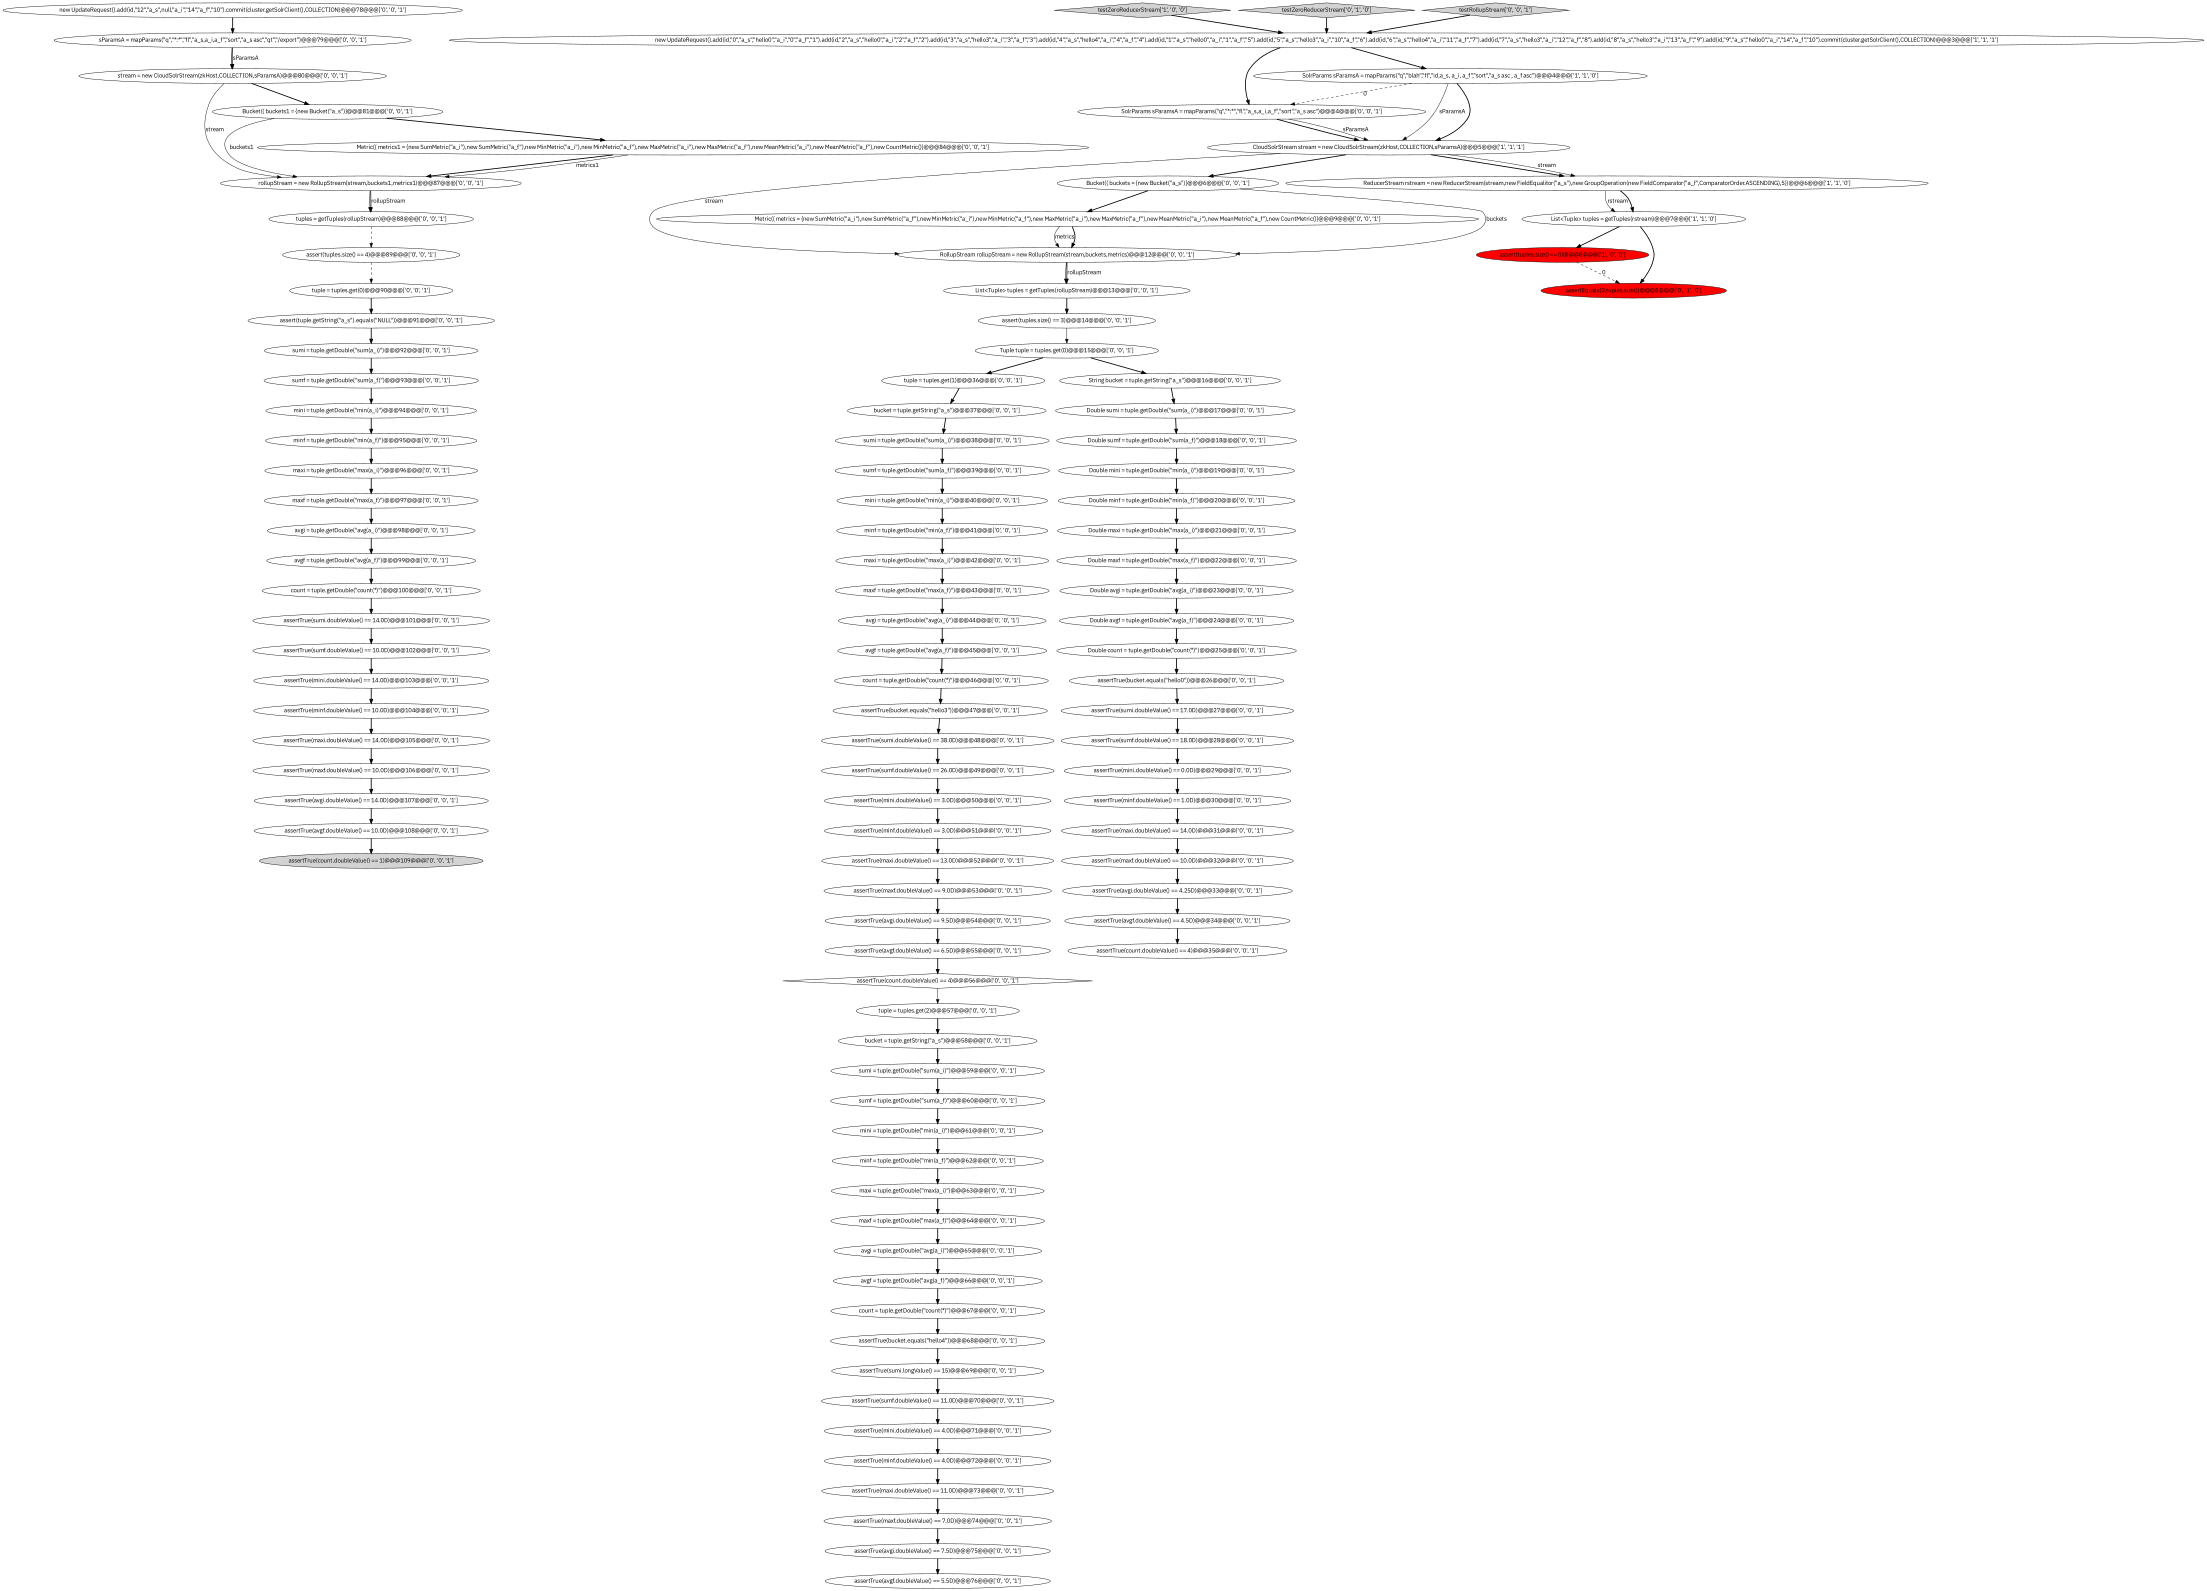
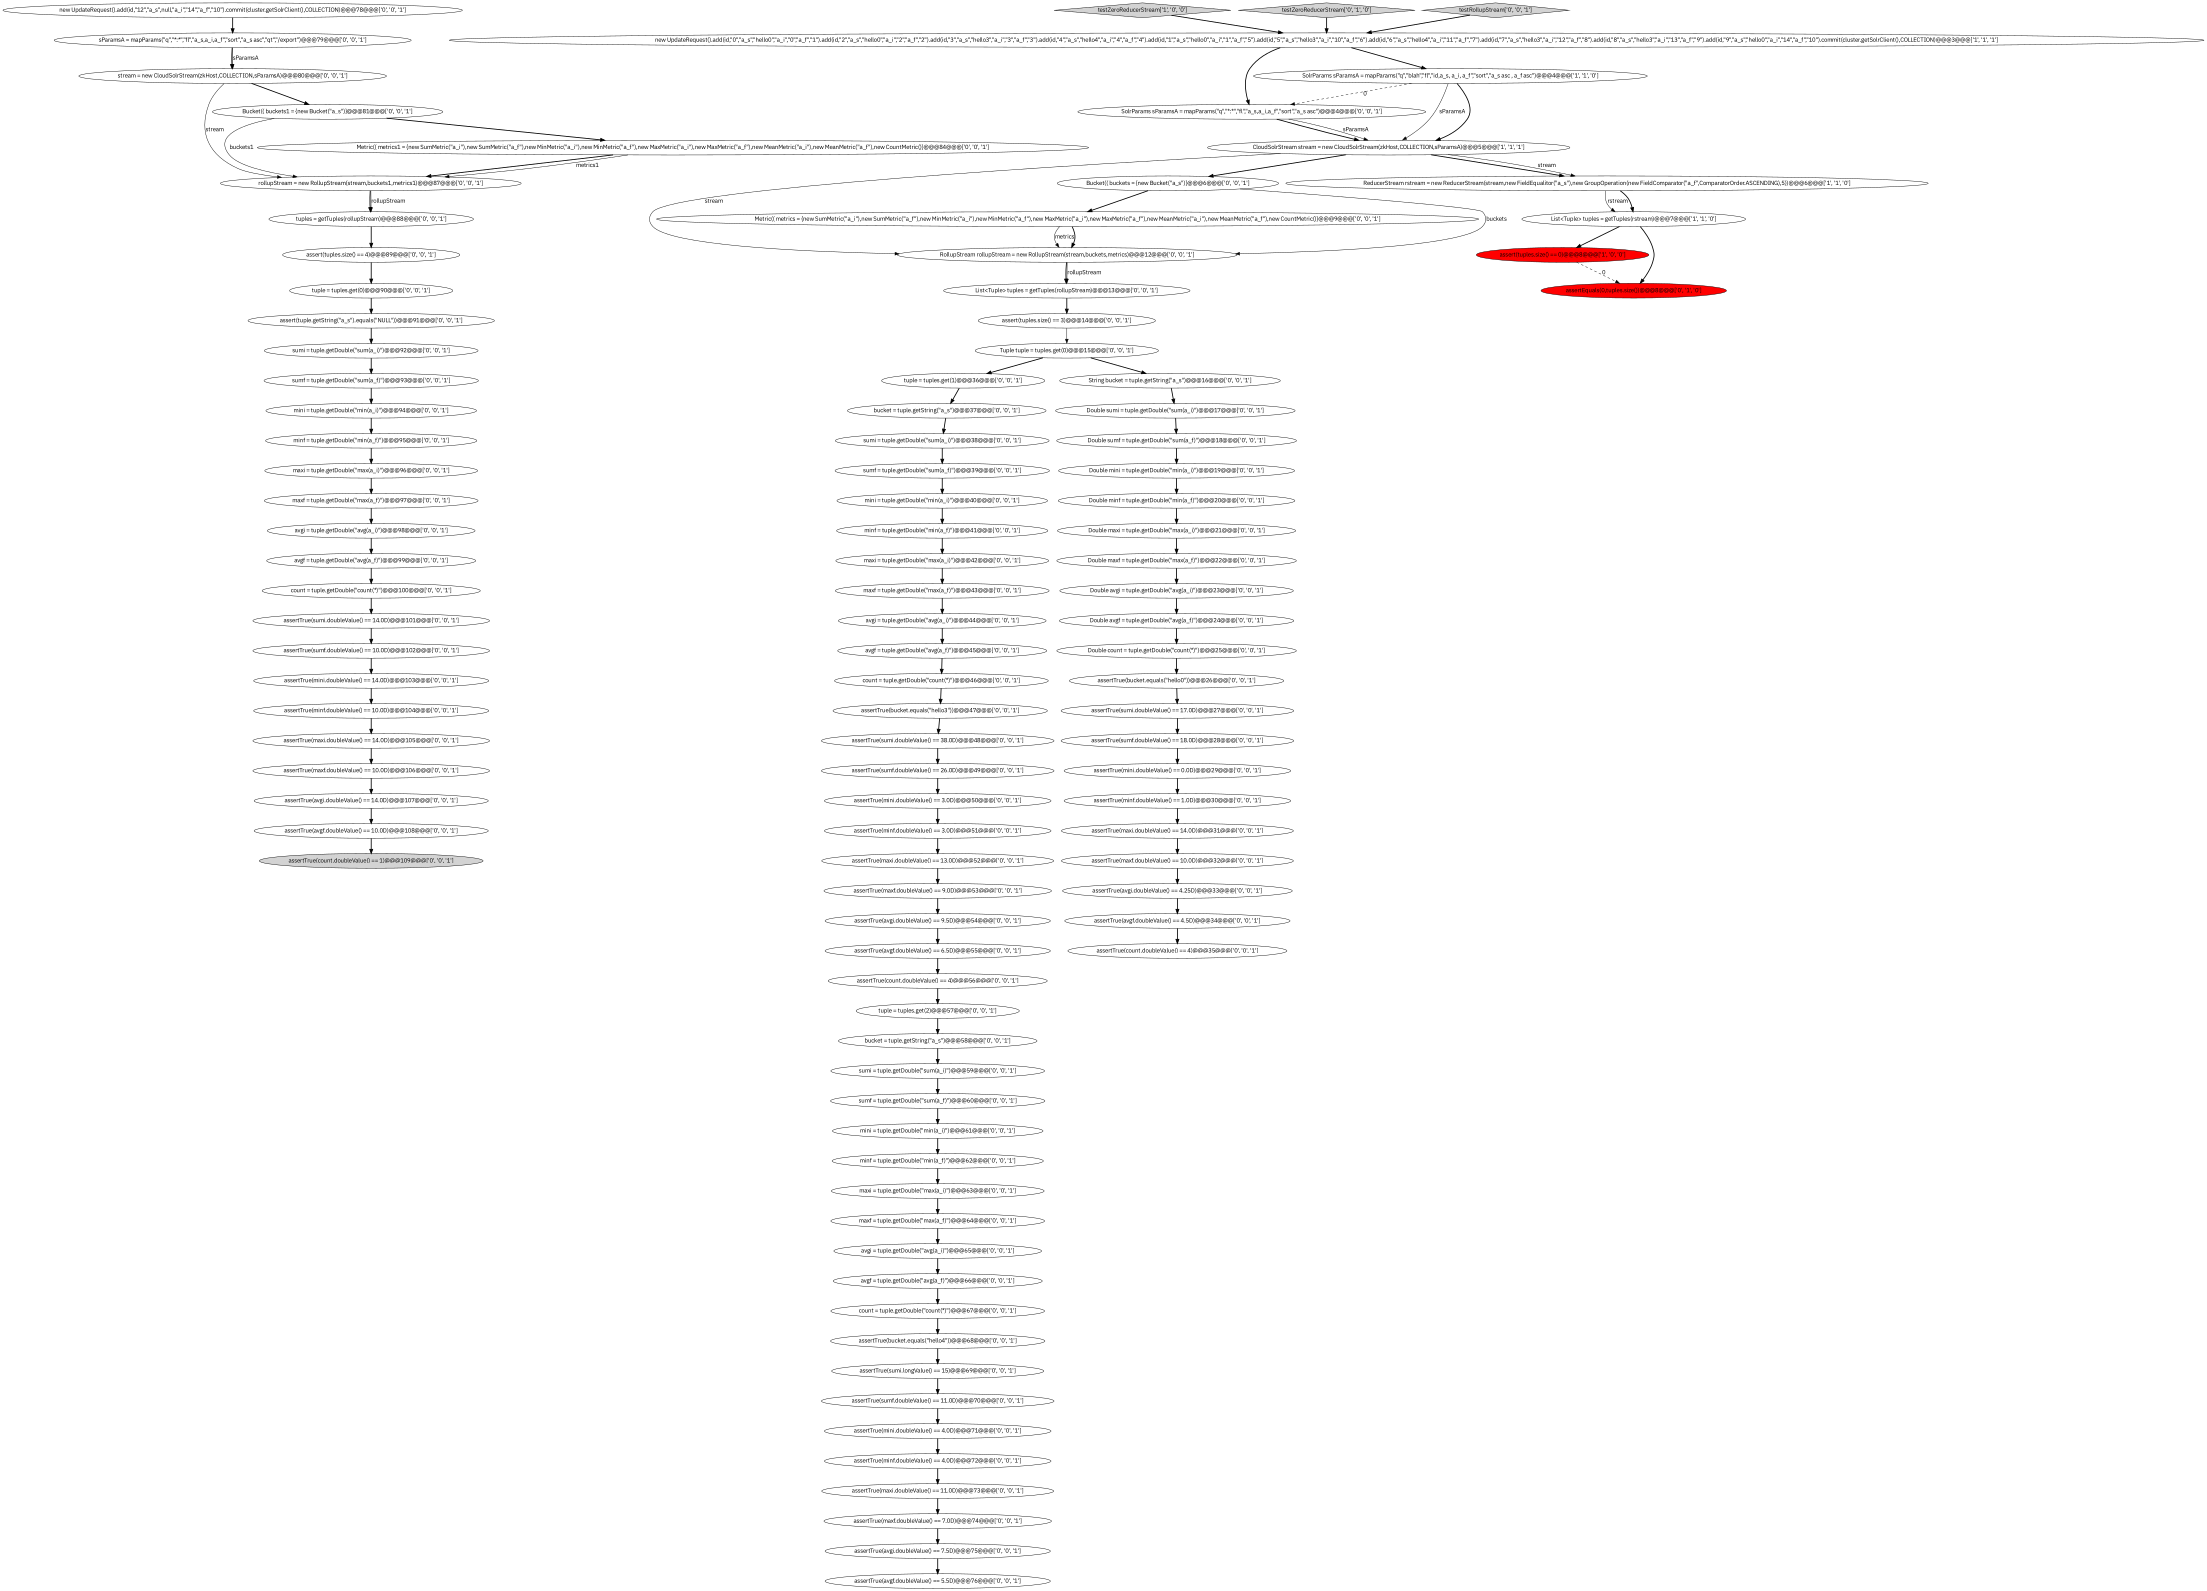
edge "tuples = getTuples(rollupStream)@@@88@@@['0', '0', '1']" -> "assert(tuples.size() == 4)@@@89@@@['0', '0', '1']": style dashed -> bold
edge "assert(tuples.size() == 4)@@@89@@@['0', '0', '1']" -> "tuple = tuples.get(0)@@@90@@@['0', '0', '1']": style dashed -> bold
node "assertTrue(count.doubleValue() == 4)@@@56@@@['0', '0', '1']": shape diamond -> ellipse
edge "assertTrue(count.doubleValue() == 4)@@@56@@@['0', '0', '1']" -> "tuple = tuples.get(2)@@@57@@@['0', '0', '1']": style solid -> bold
